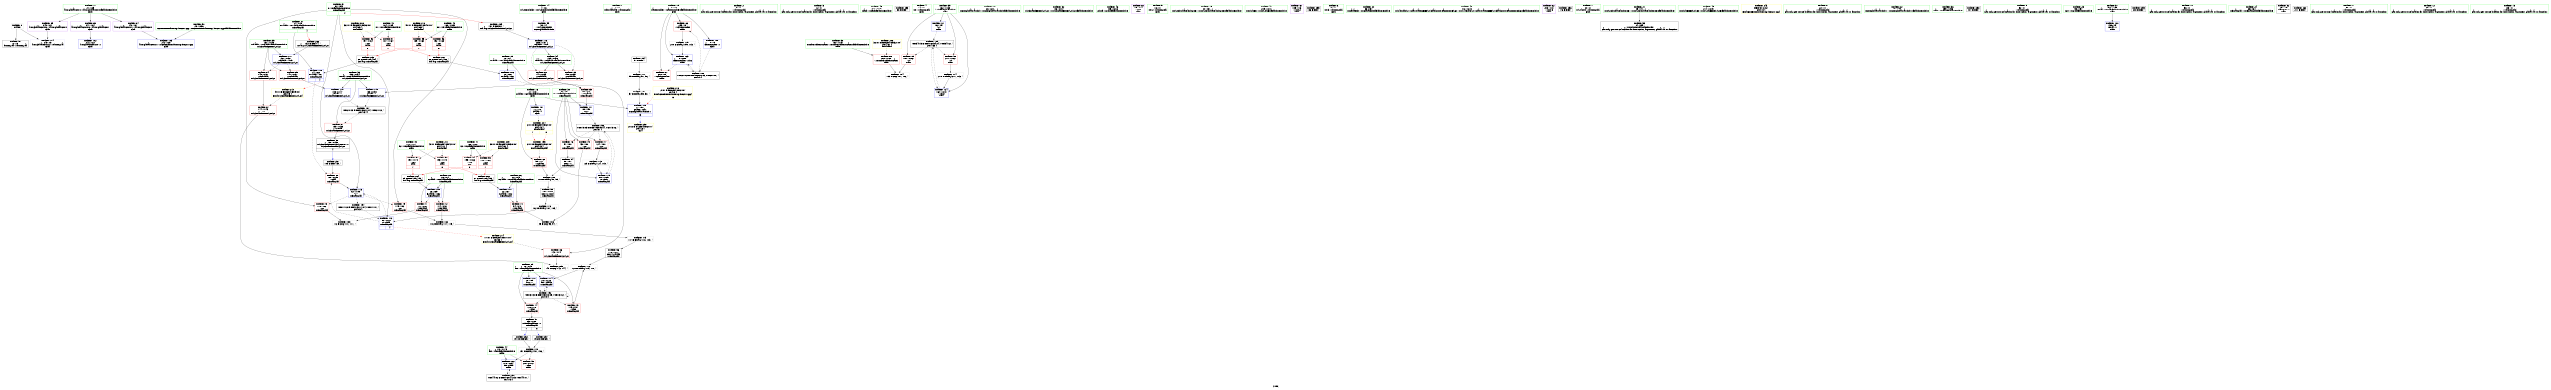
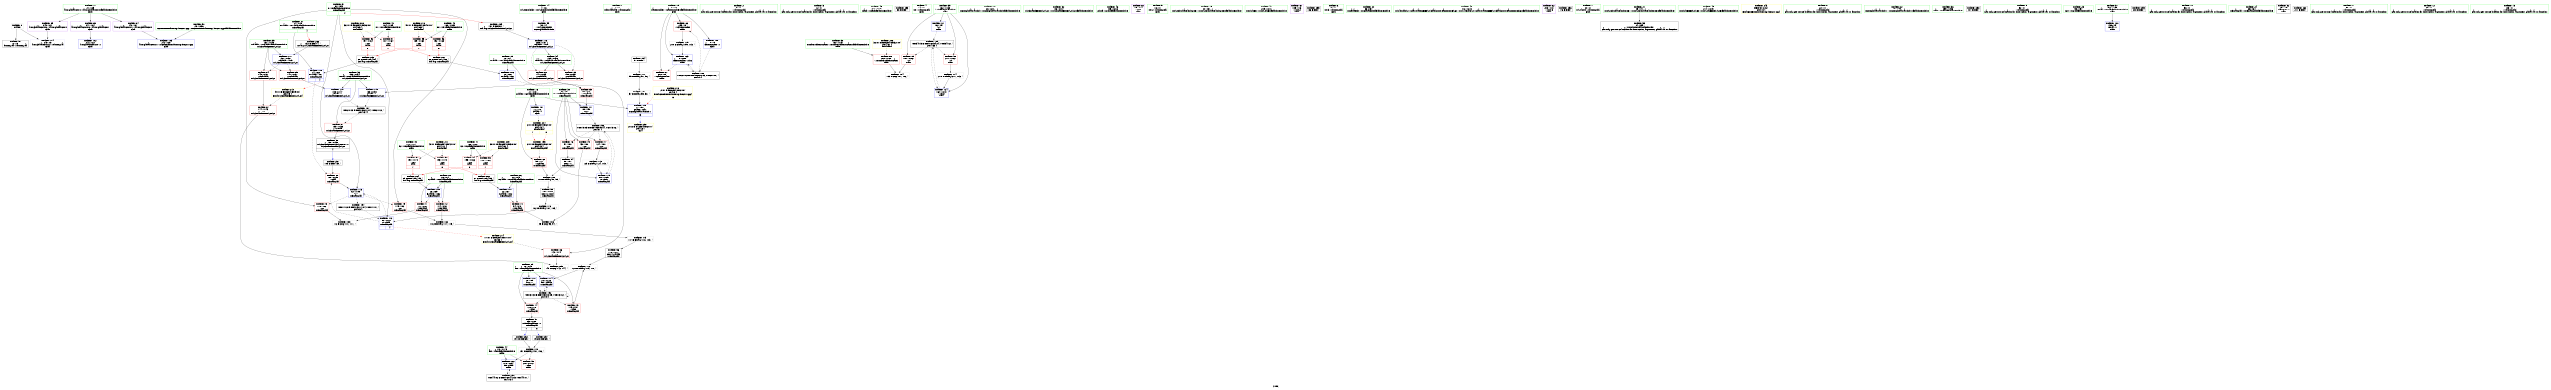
node "NodeID: 94": text "cxx" -> "main"
